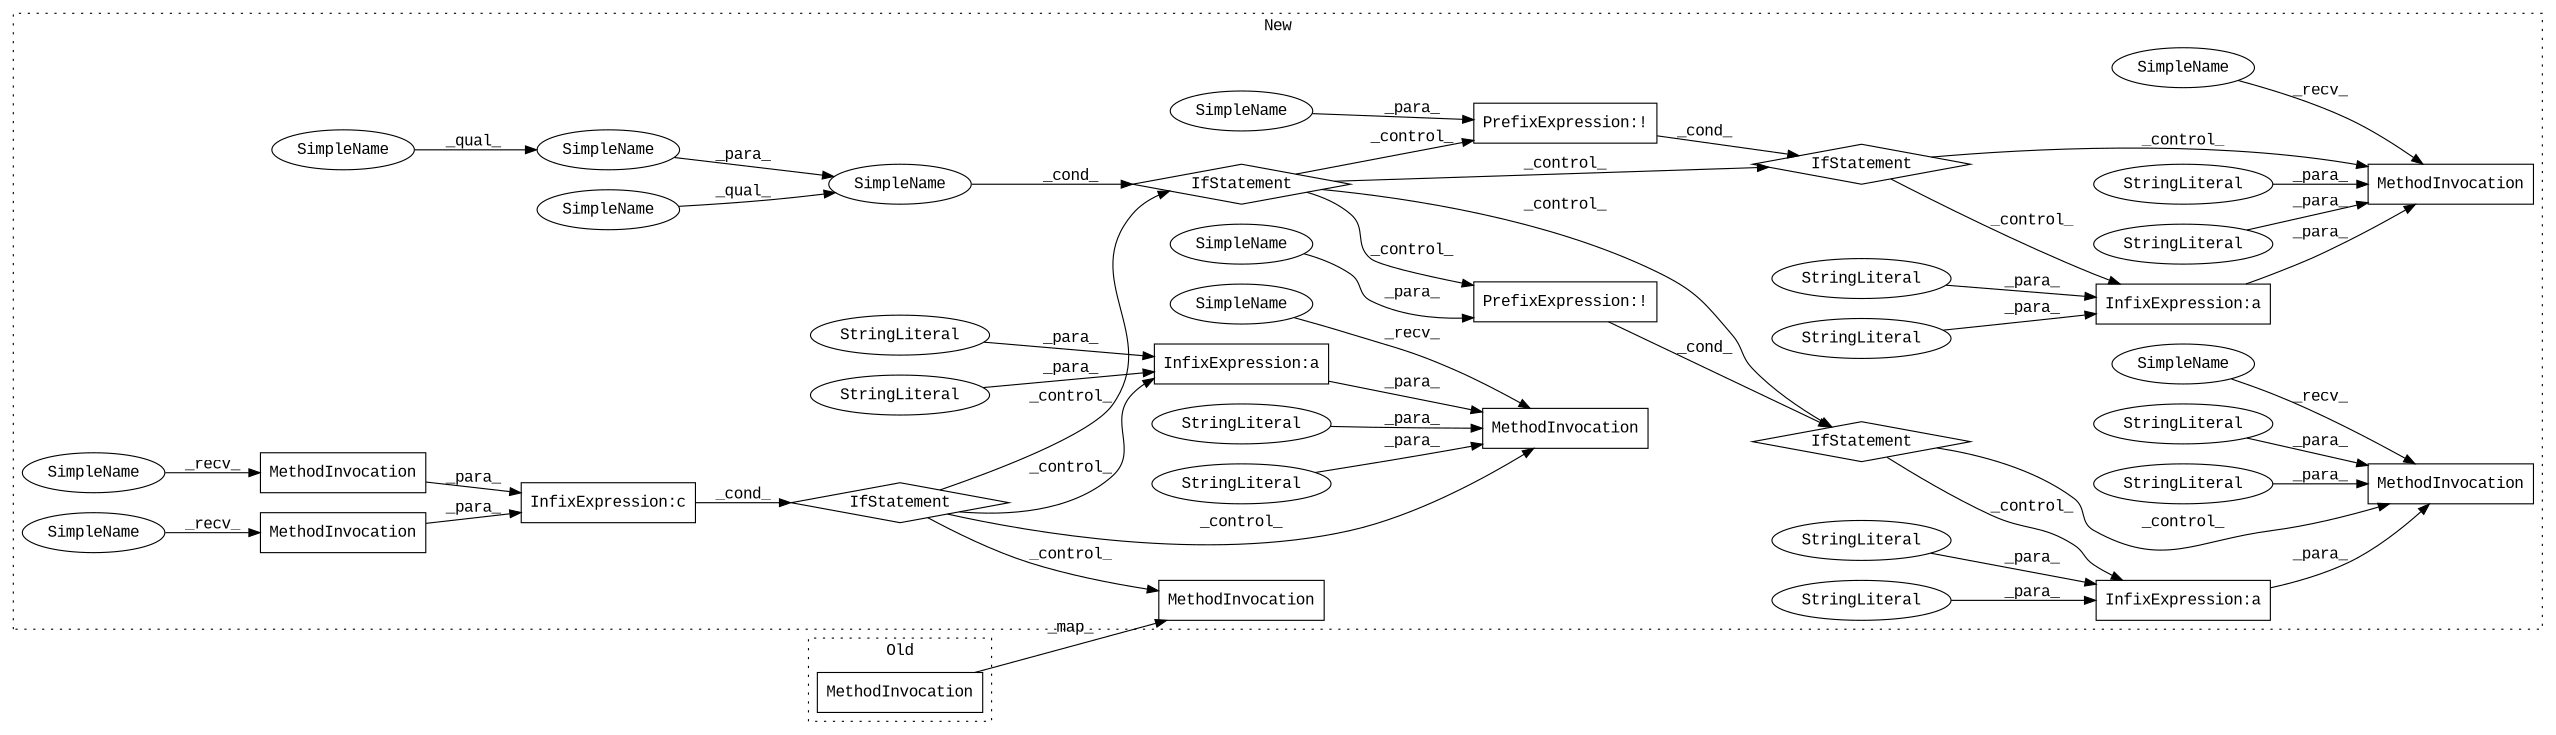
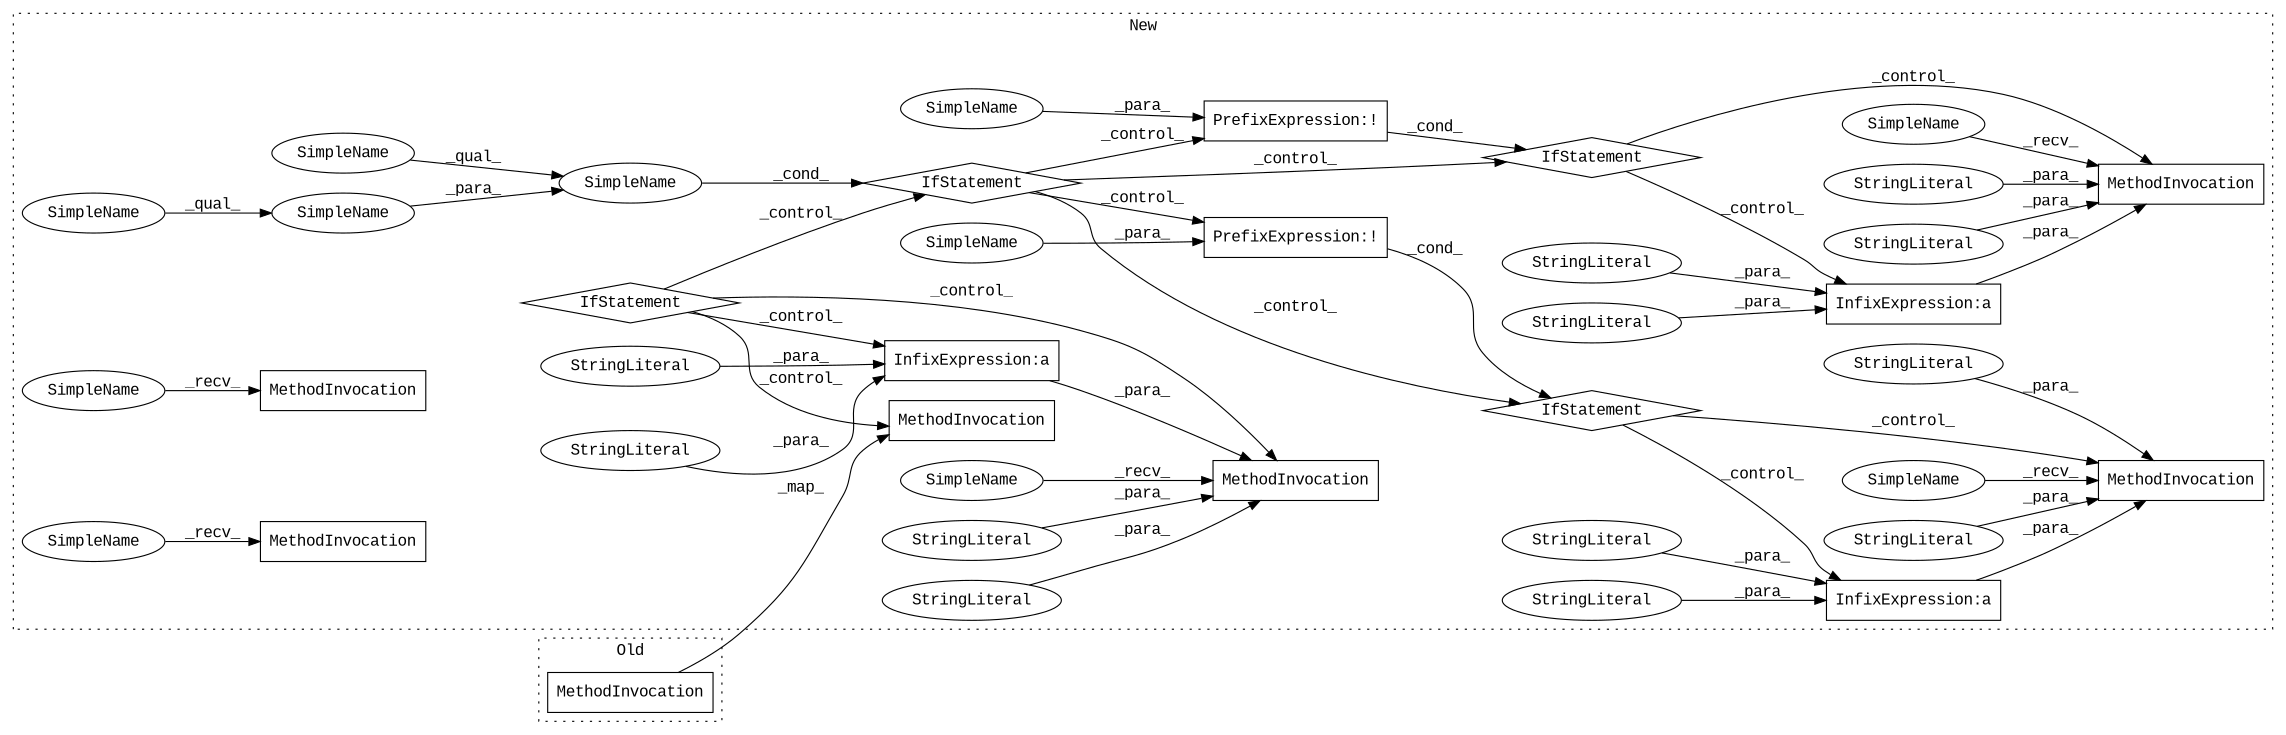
node "InfixExpression:c": removed
